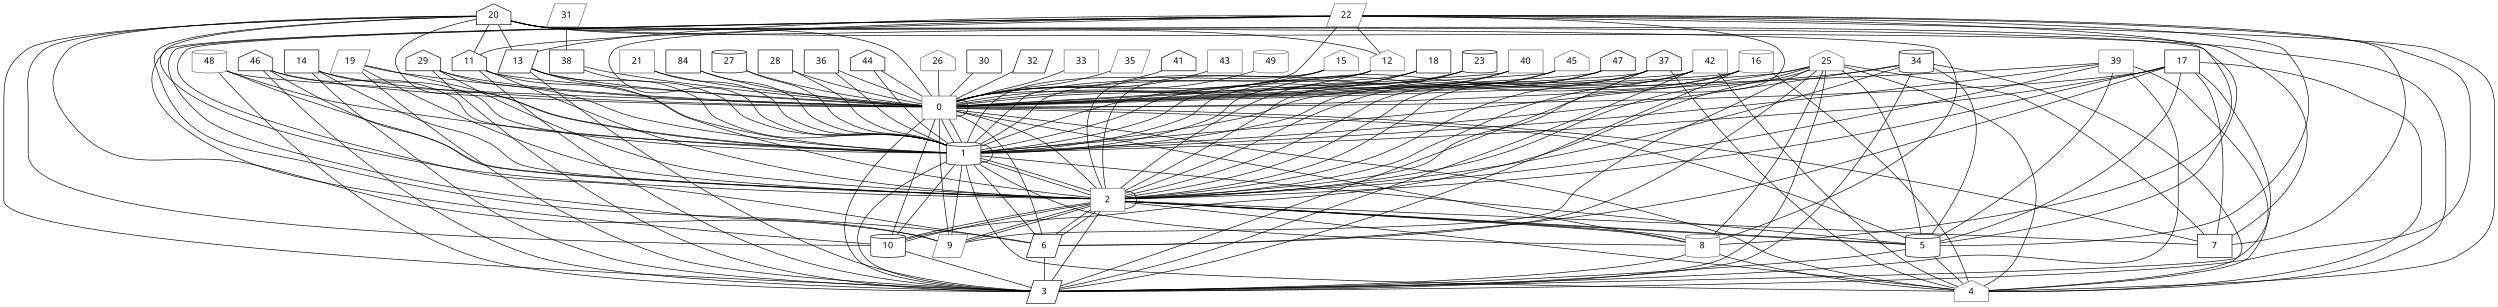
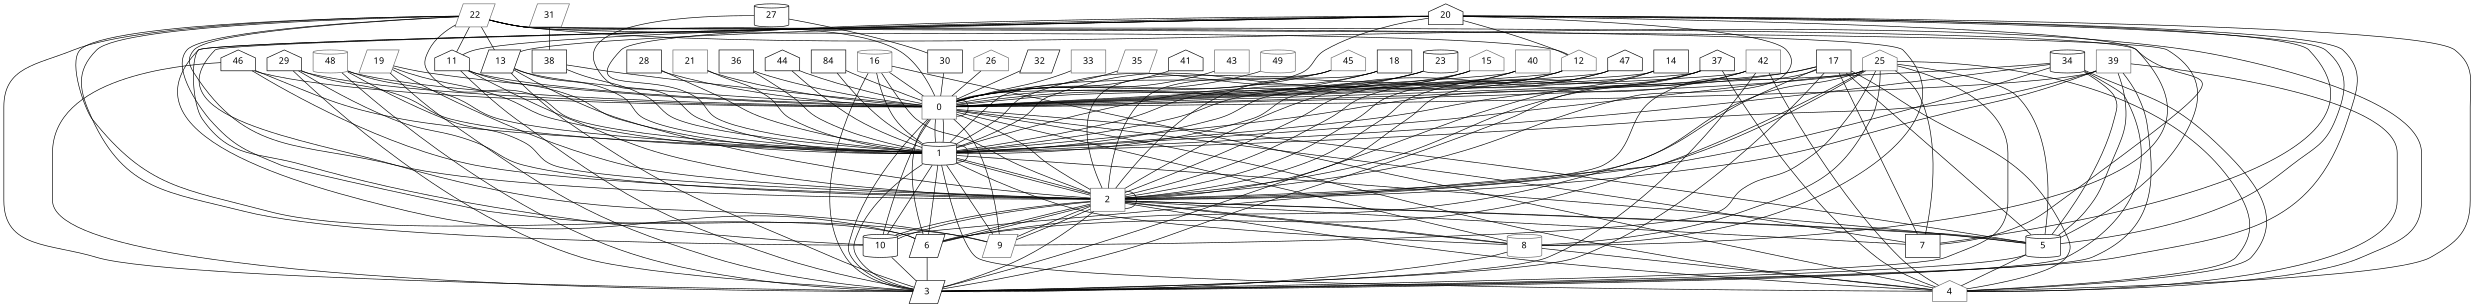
edge "27" -- "0": now "27" -- "30"
edge "14" -- "1": removed
